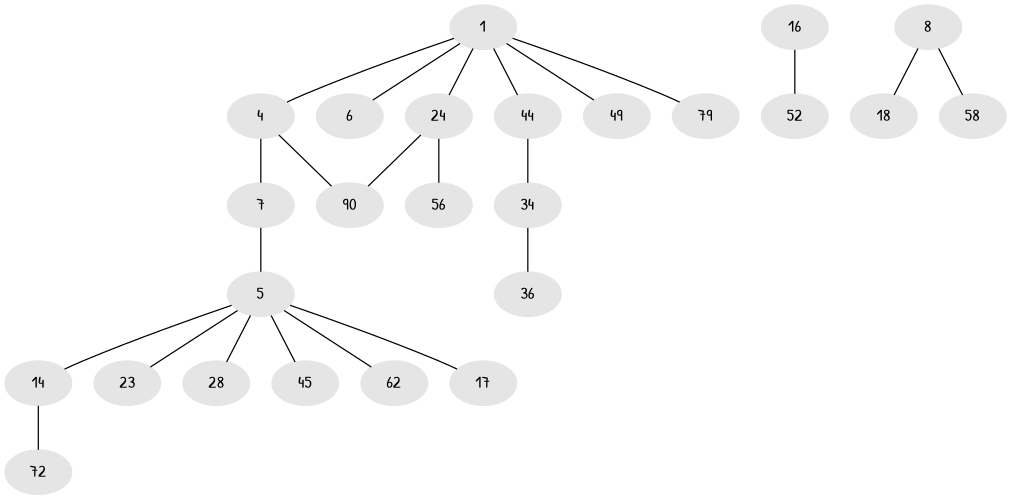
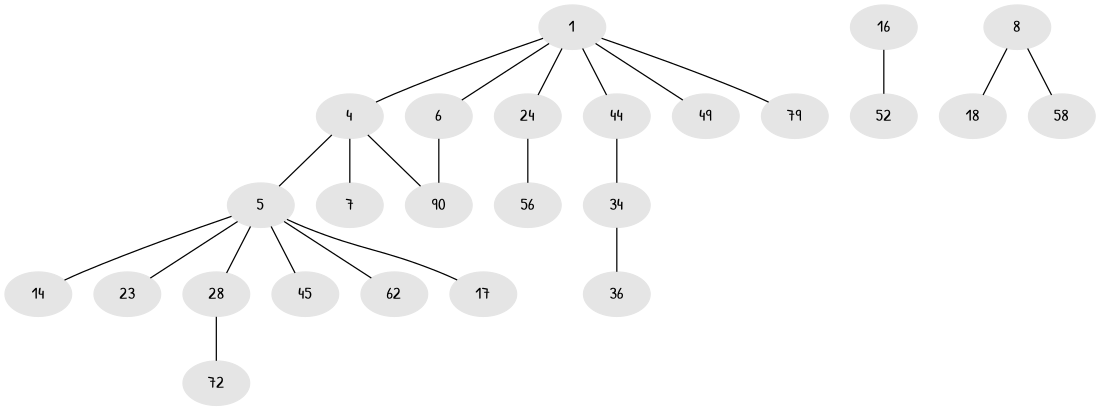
edge "24" -- "90": now "6" -- "90"
edge "7" -- "5": now "4" -- "5"
edge "14" -- "72": now "28" -- "72"
